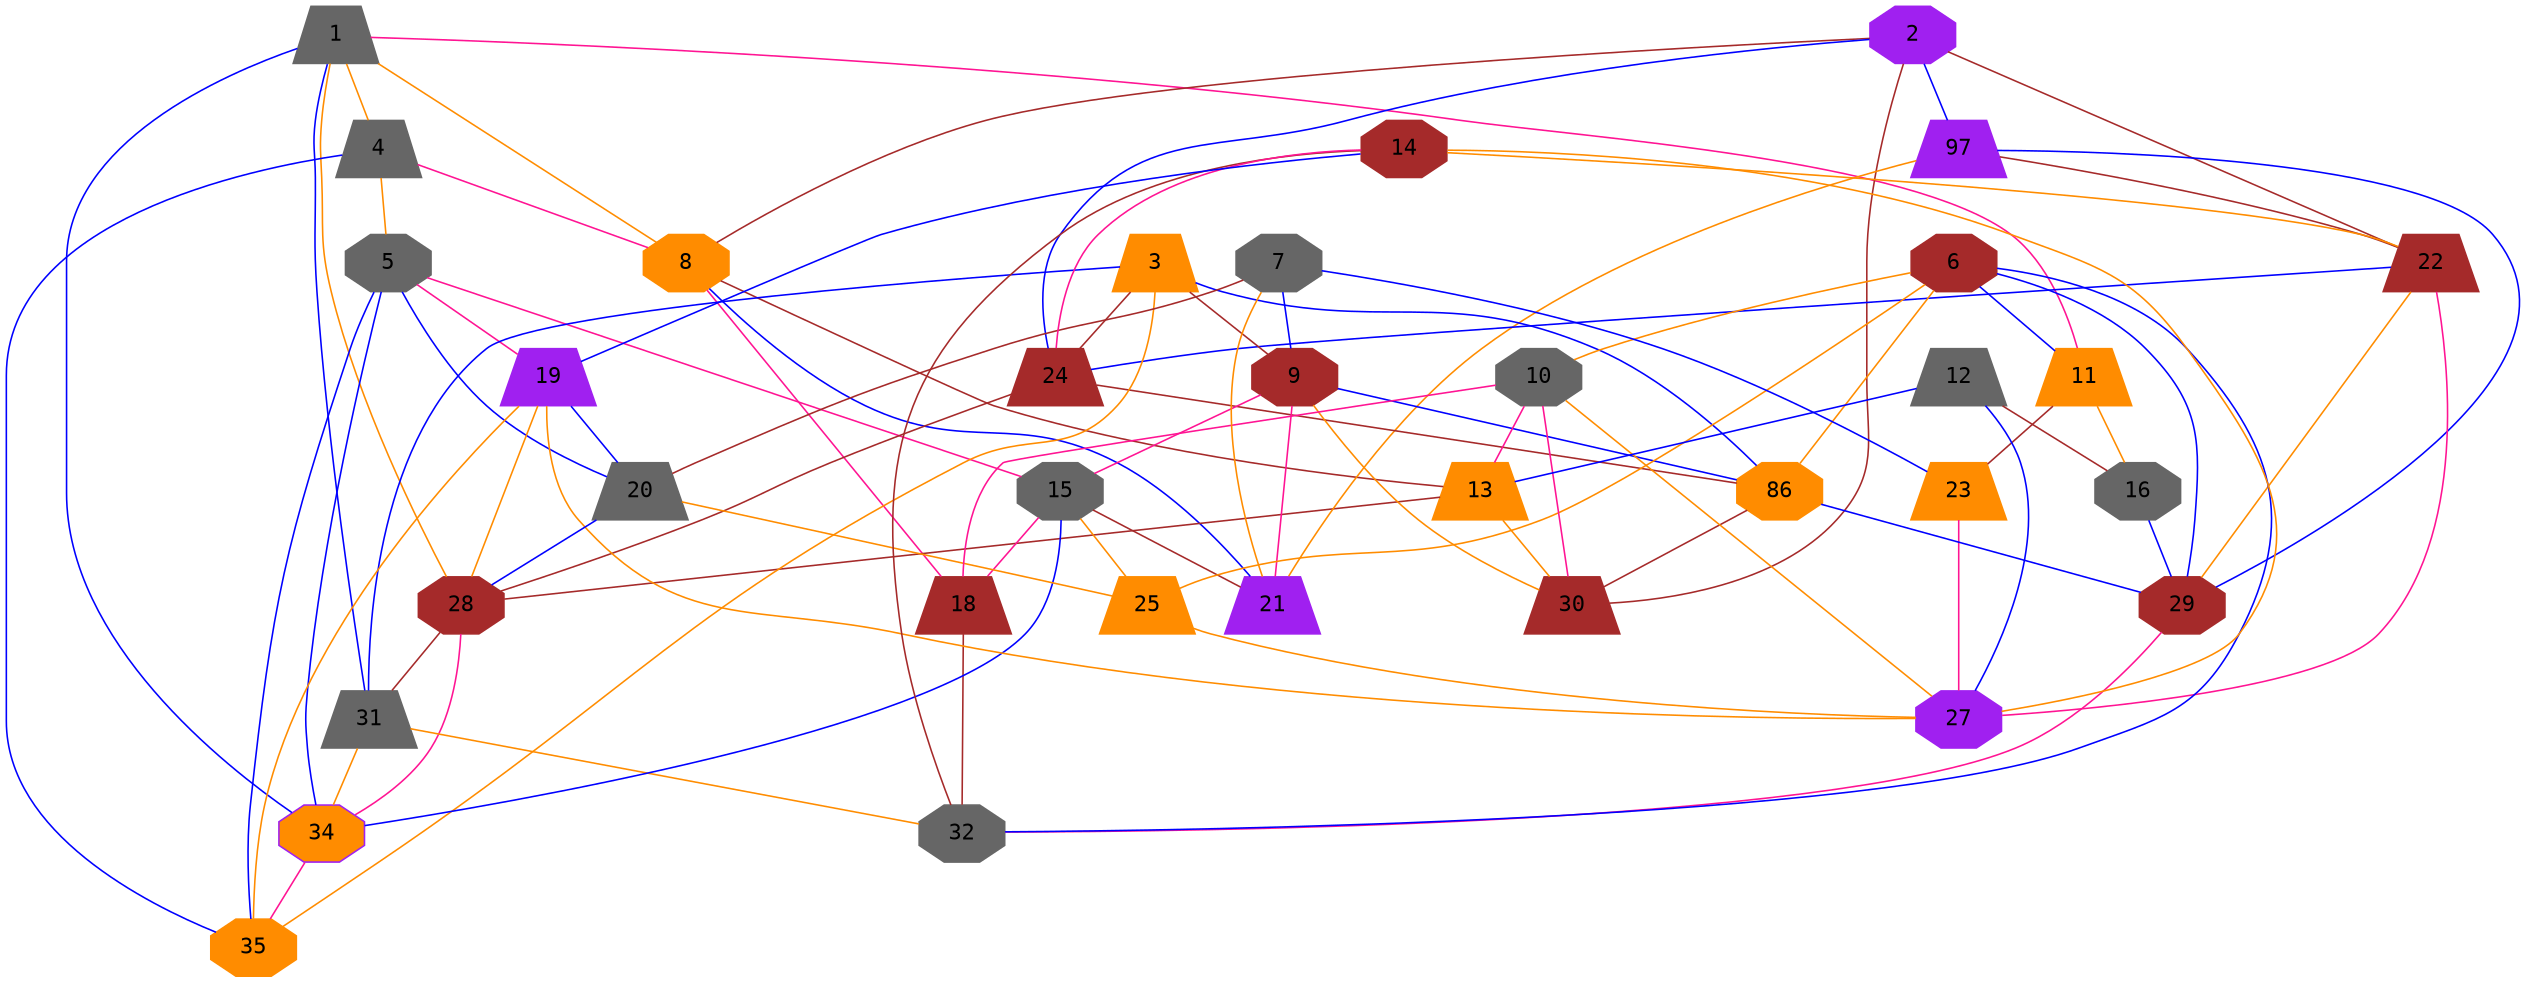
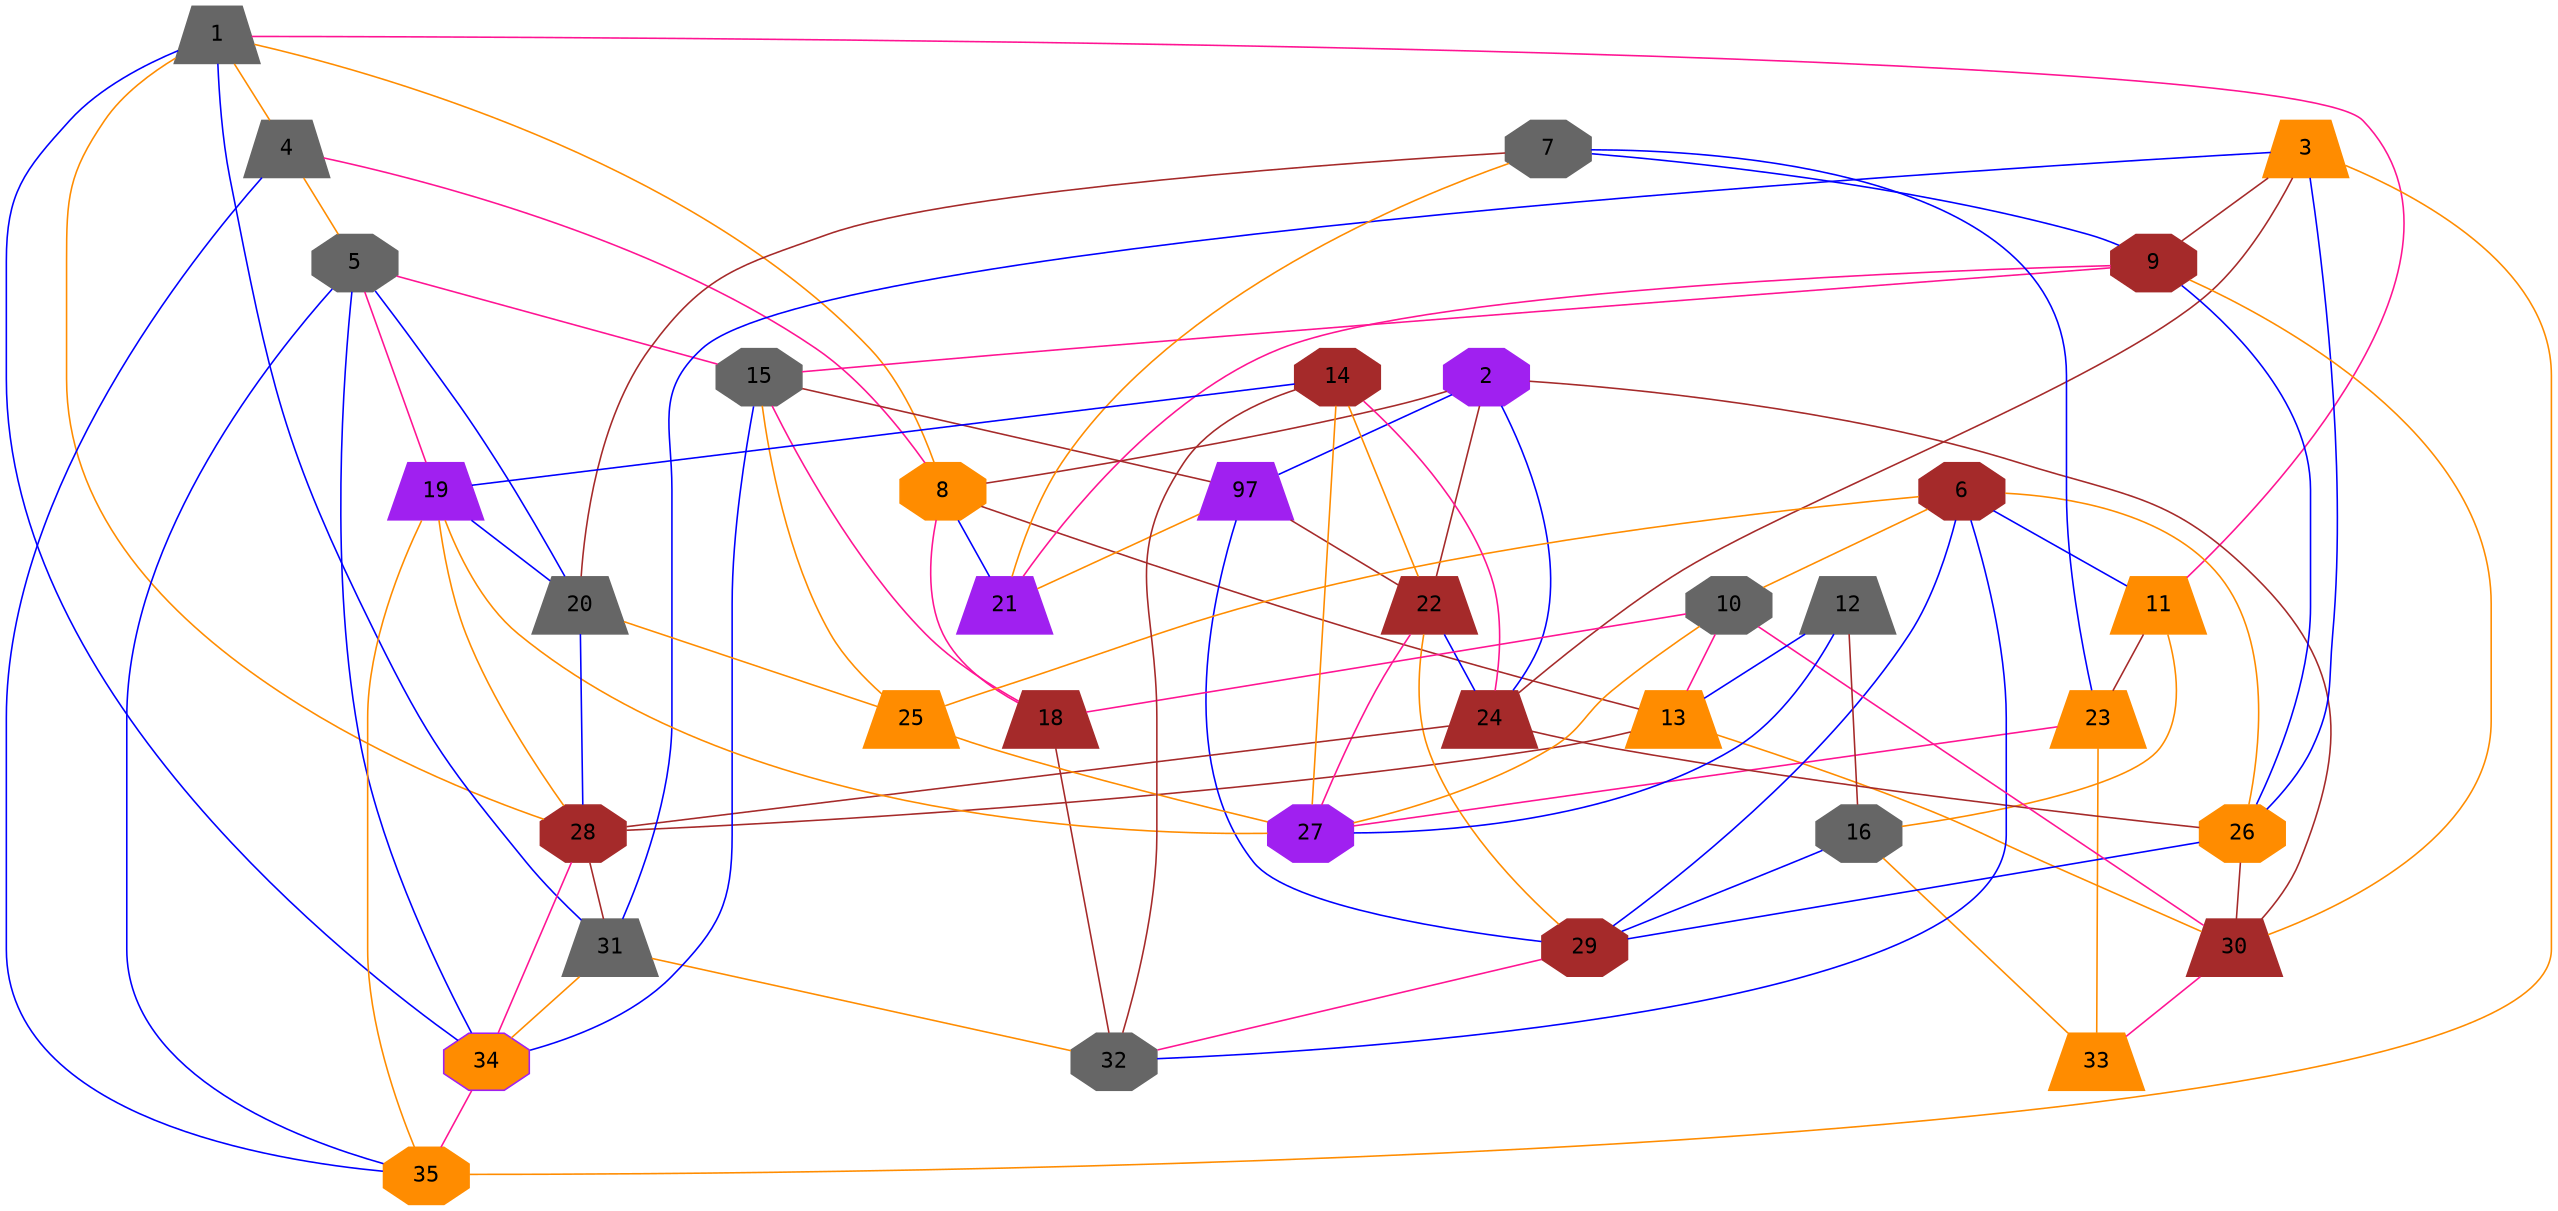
node "86": label "86" -> "26"
edge "15" -- "21": now "15" -- "97"
node "33": added
